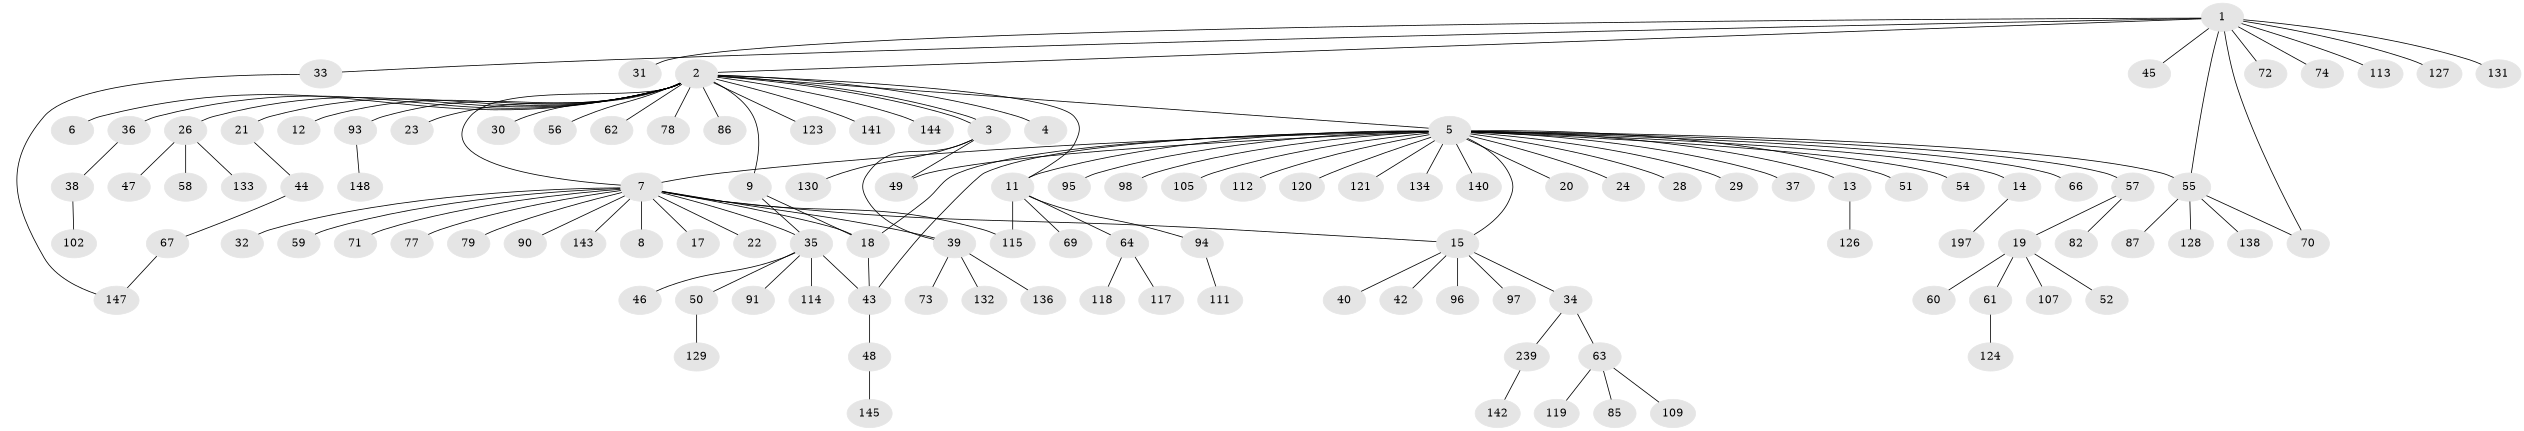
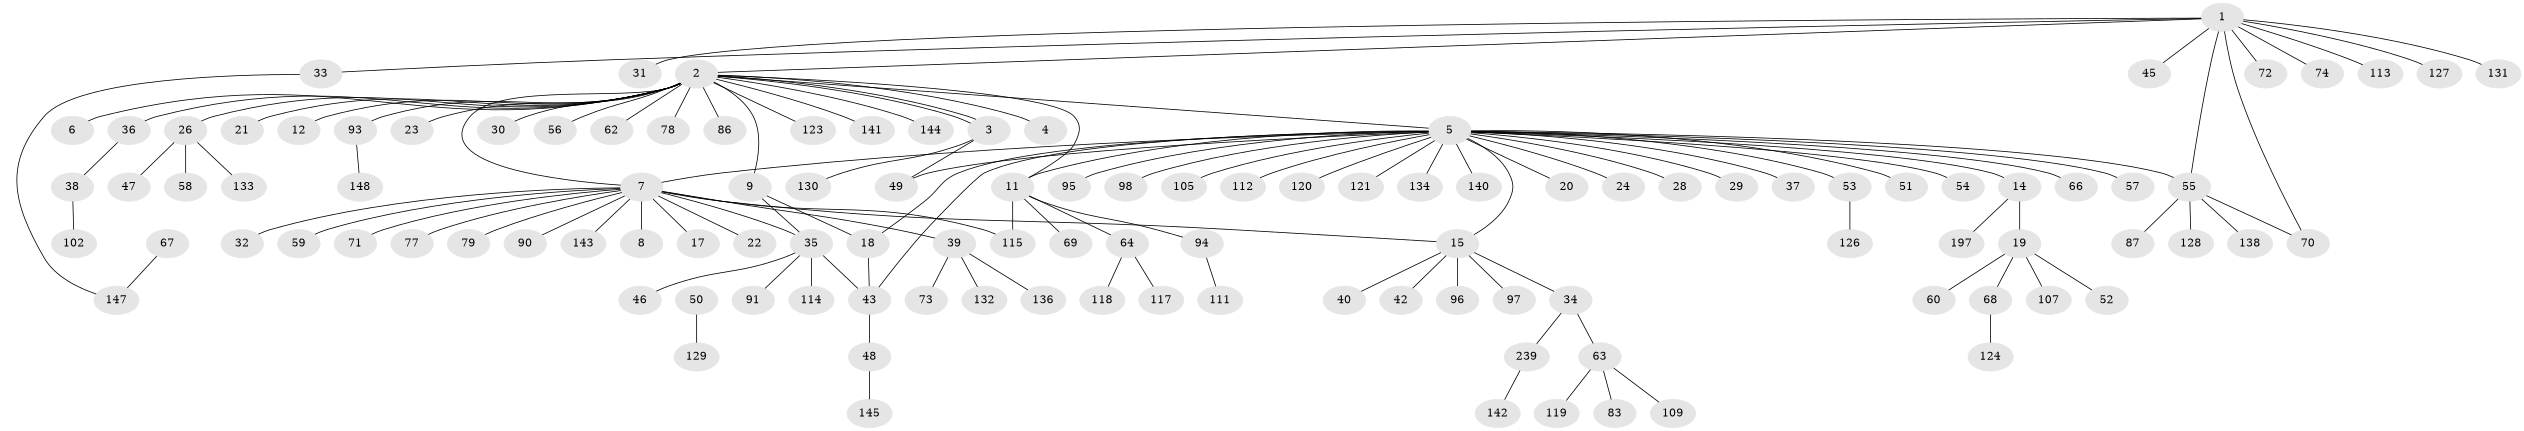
edge "3" -- "39": removed
node "44": removed
node "13": label "13" -> "53"
edge "57" -- "19": now "14" -- "19"
edge "7" -- "18": removed
node "82": removed
edge "35" -- "50": removed
node "61": label "61" -> "68"
node "85": label "85" -> "83"
